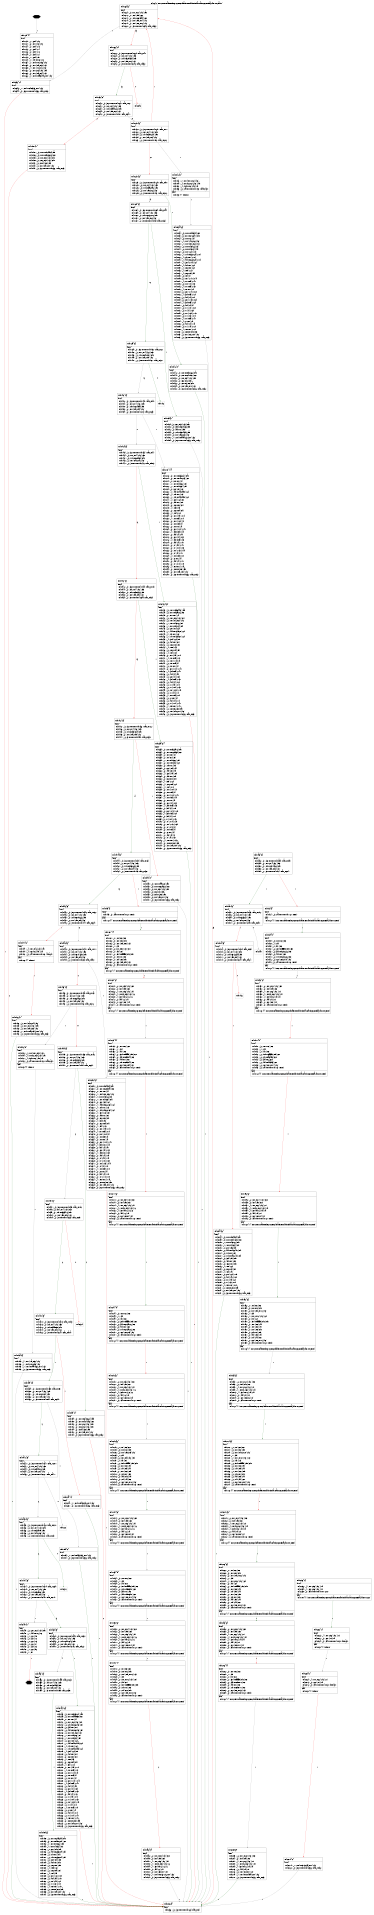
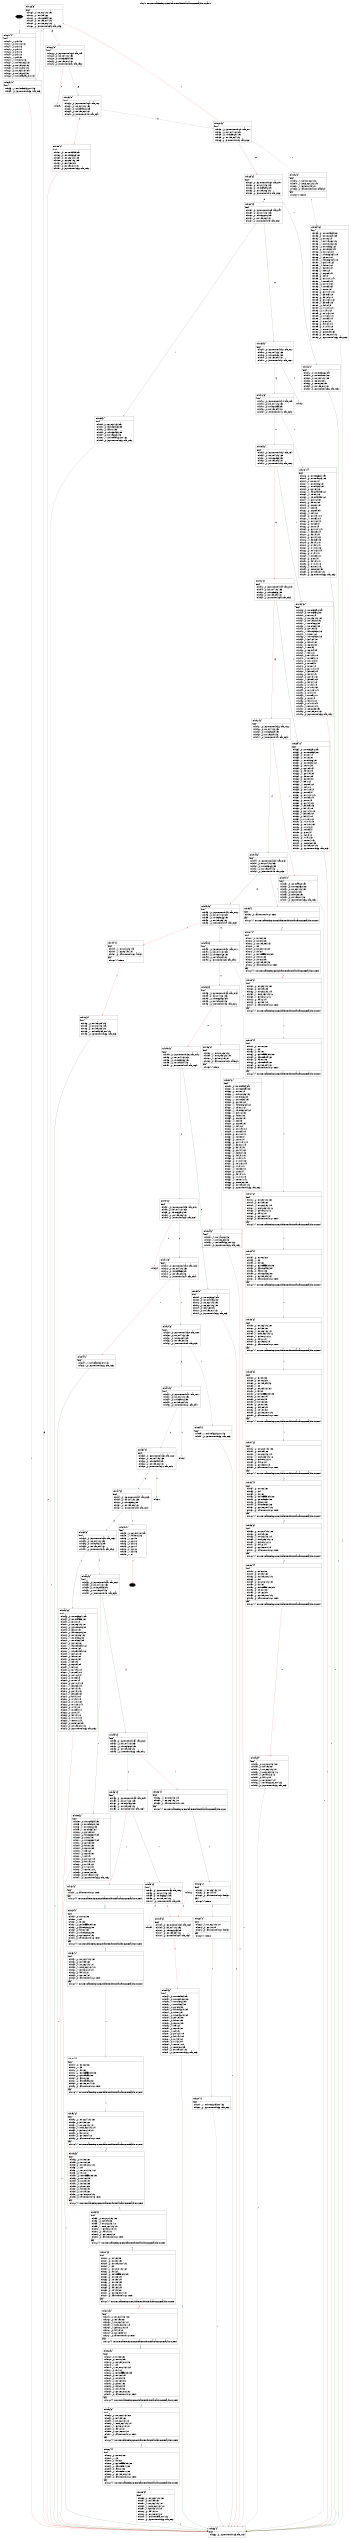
edge "0x401b0a [25]" -> "0x401b23": reversed
node "0x401abf [25]": added
